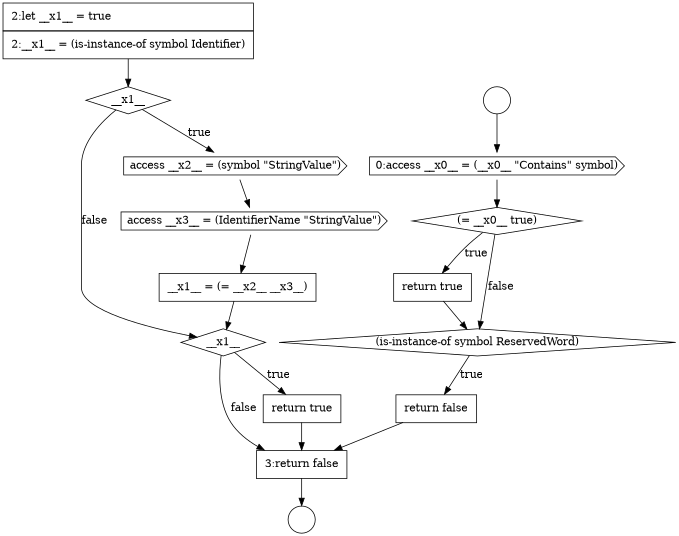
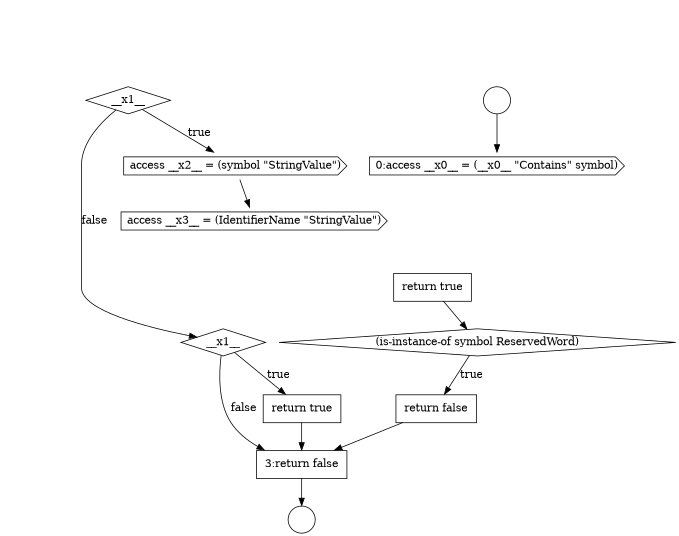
node "2:let __x1__ = true": removed
node "(= __x0__ true)": removed
node "__x1__ = (= __x2__ __x3__)": removed
